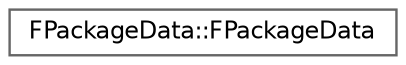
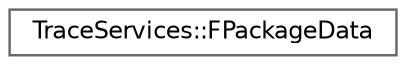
node "FPackageData::FPackageData": label "FPackageData::FPackageData" -> "TraceServices::FPackageData"
